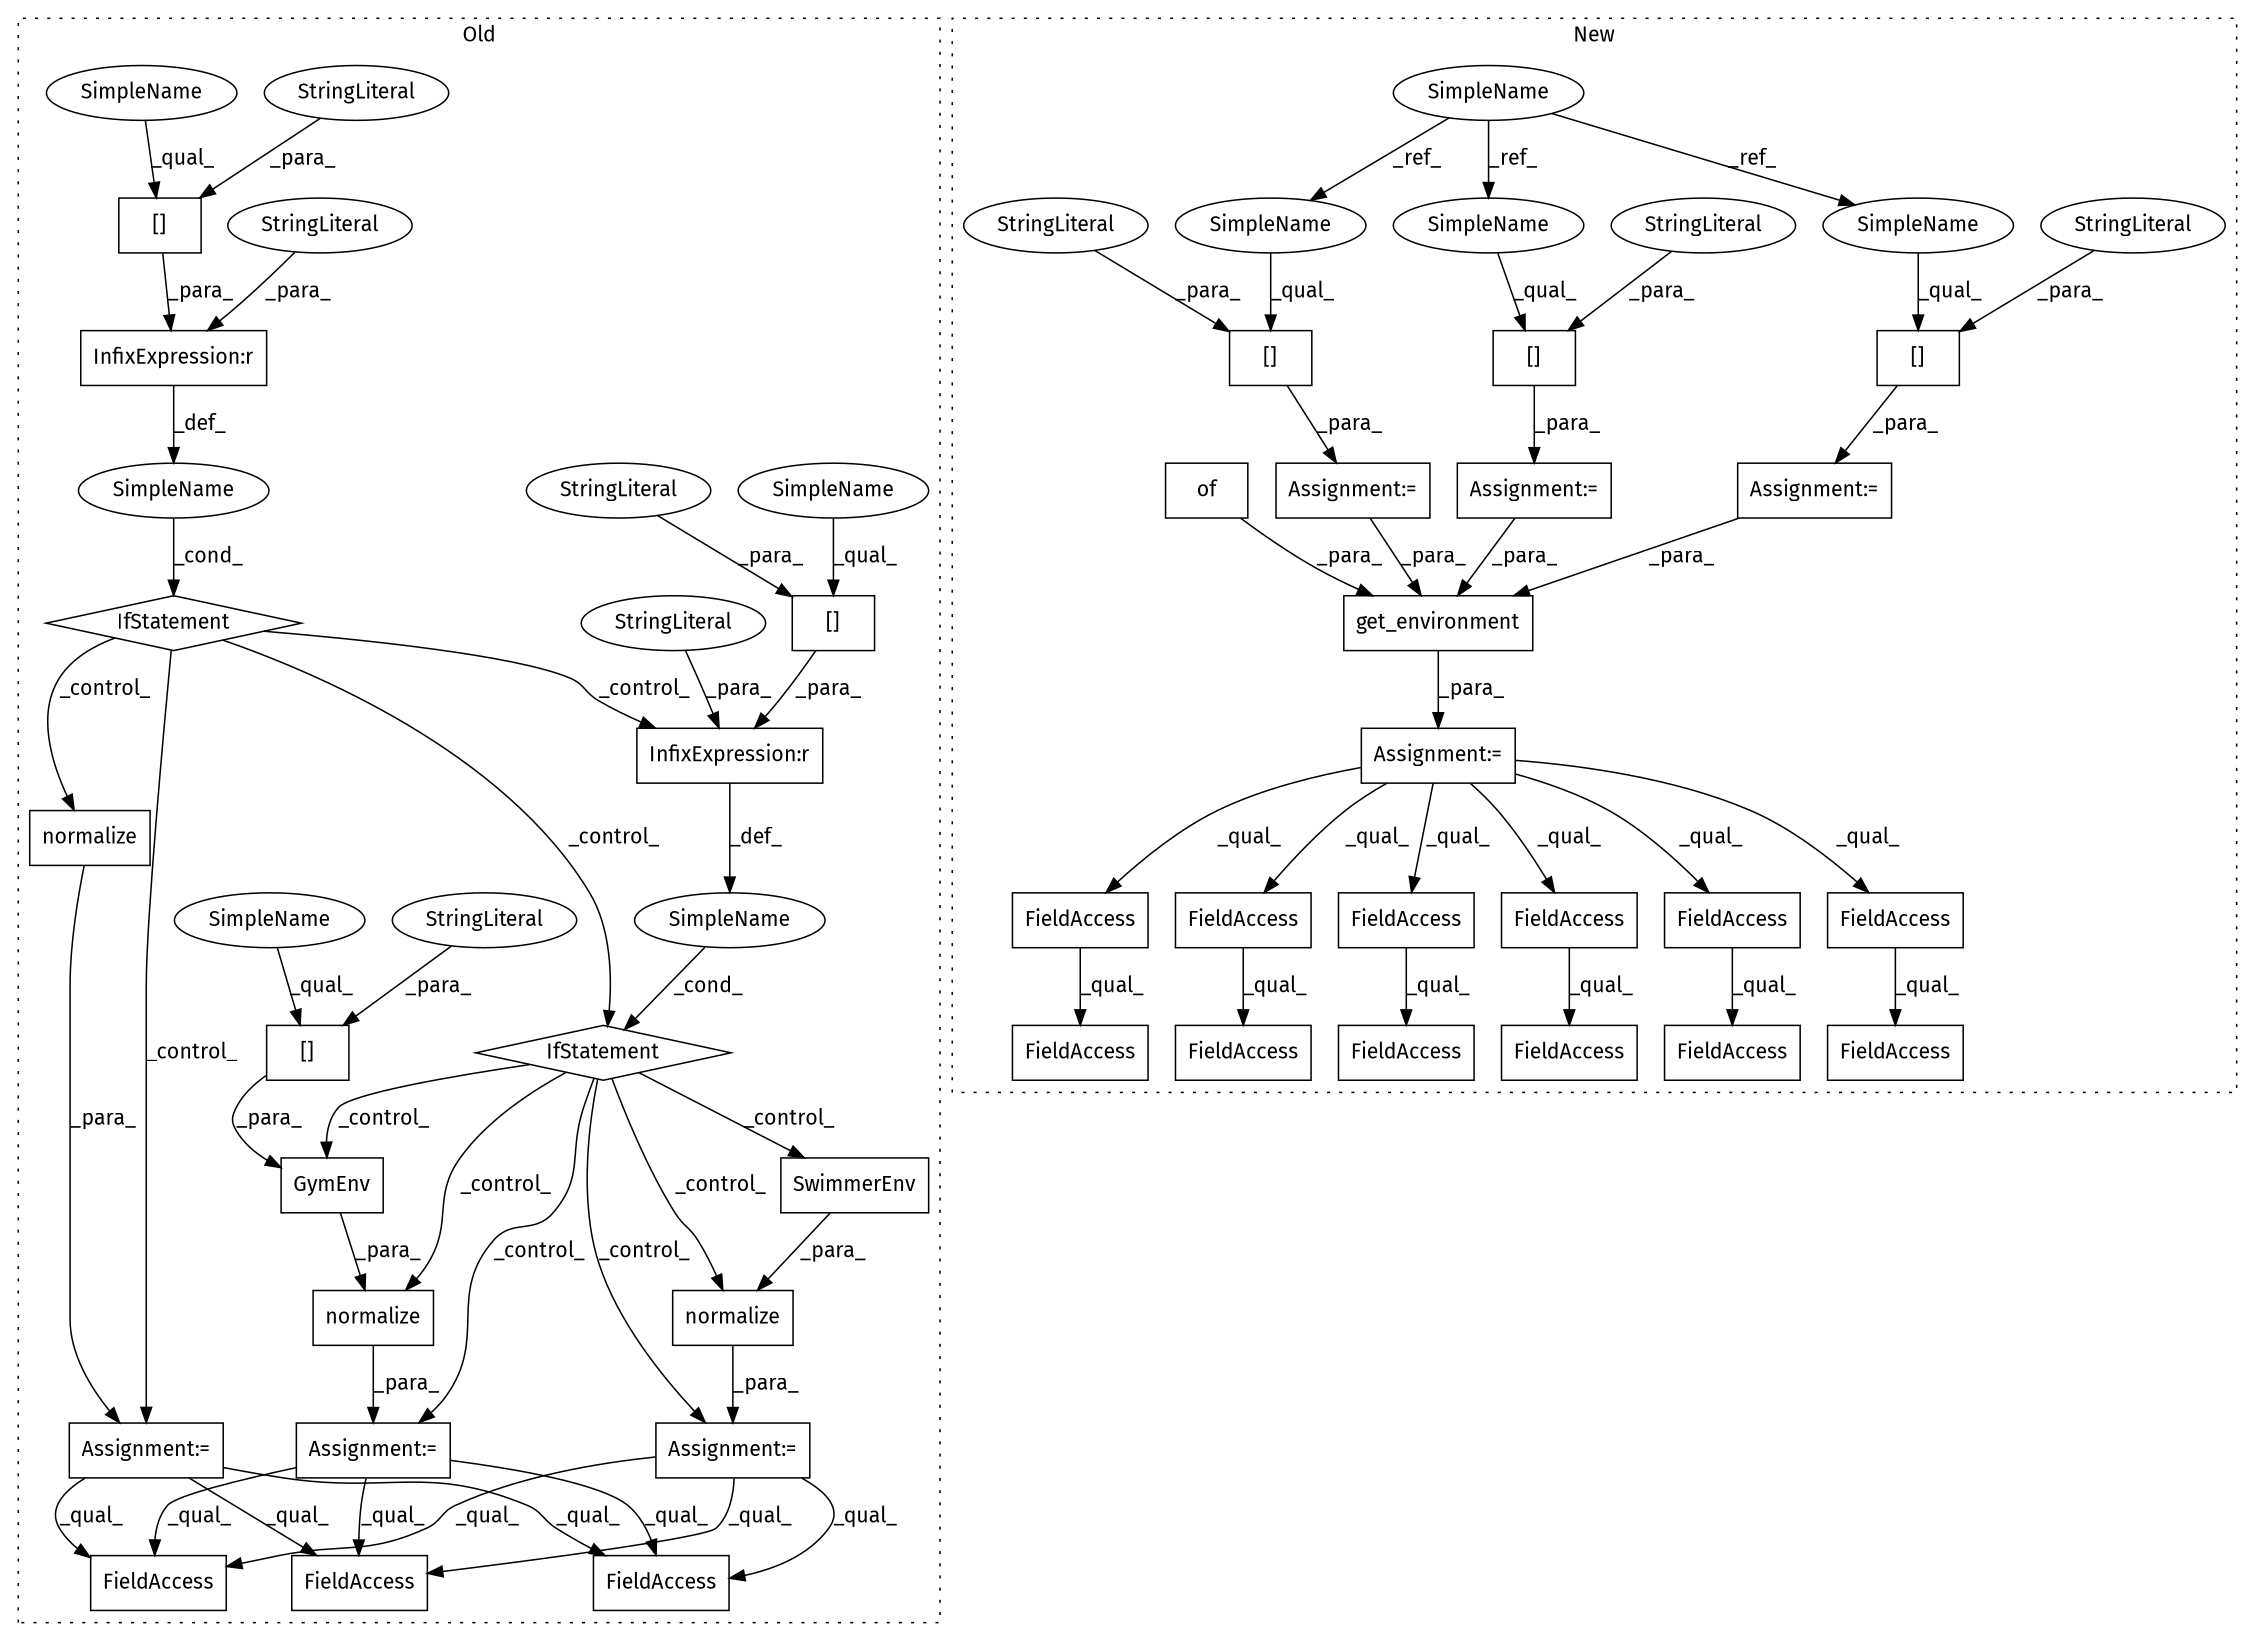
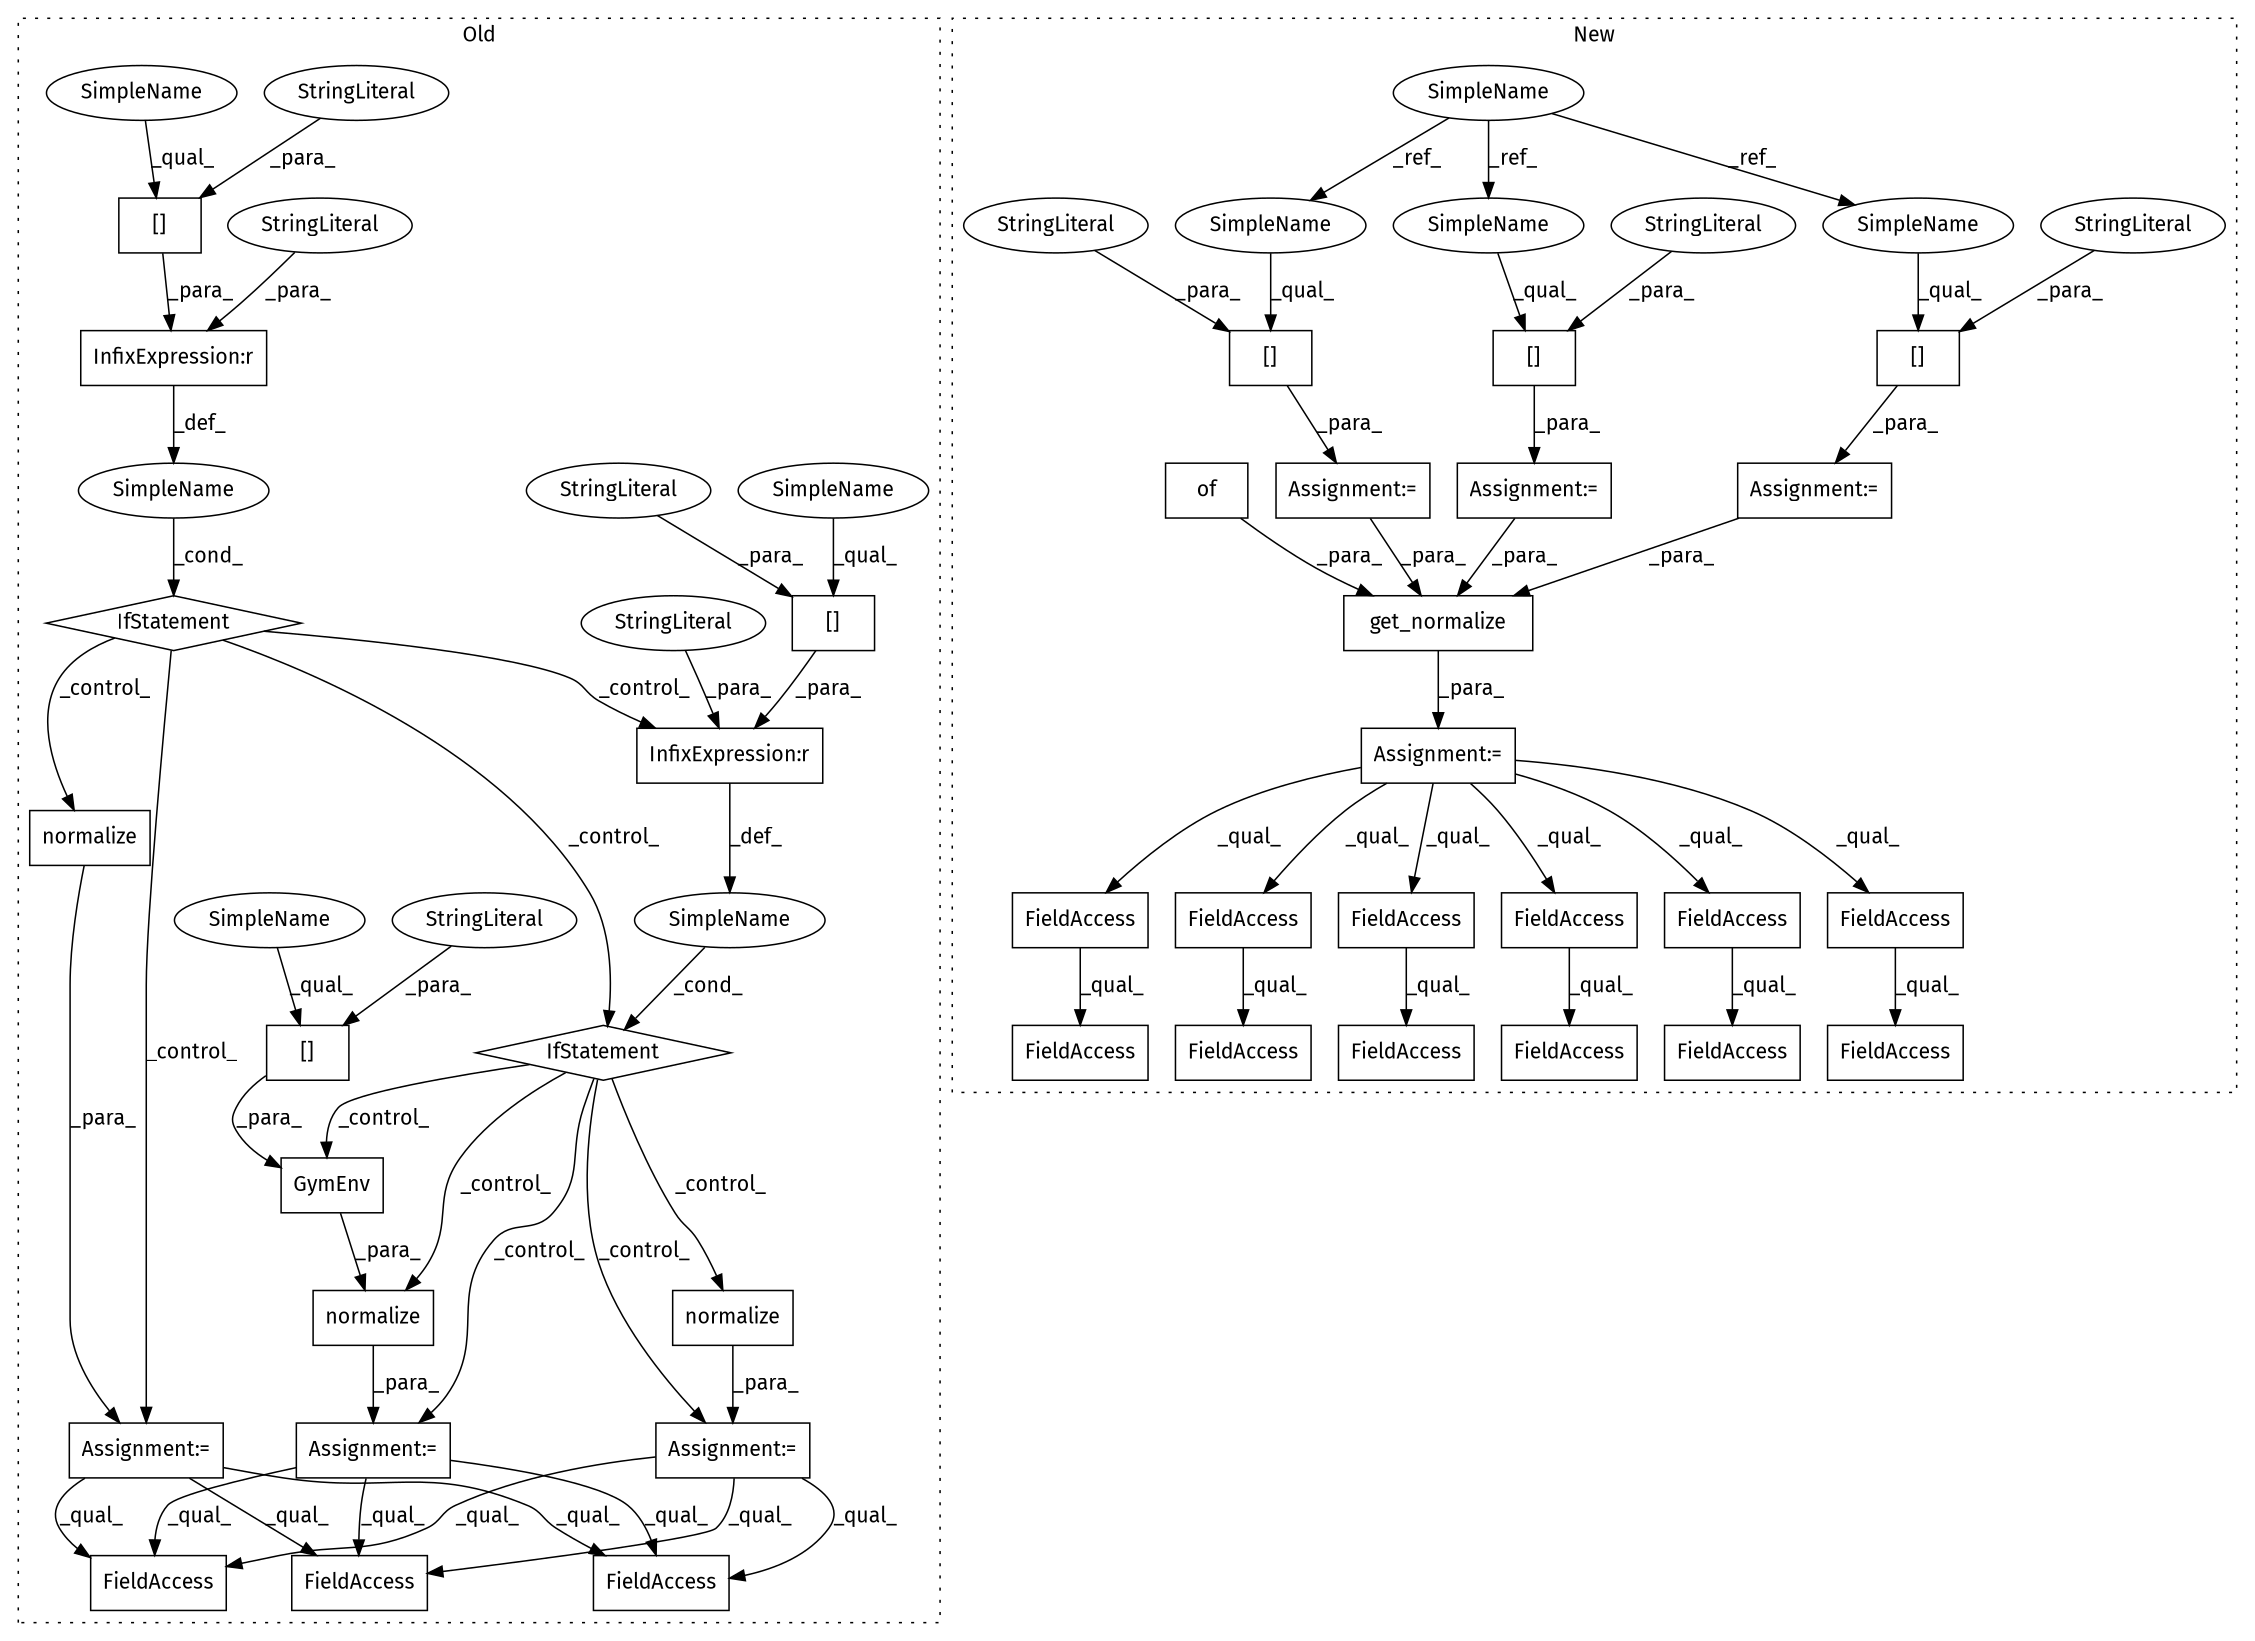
node "get_environment": label "get_environment" -> "get_normalize"
node "SwimmerEnv": removed
